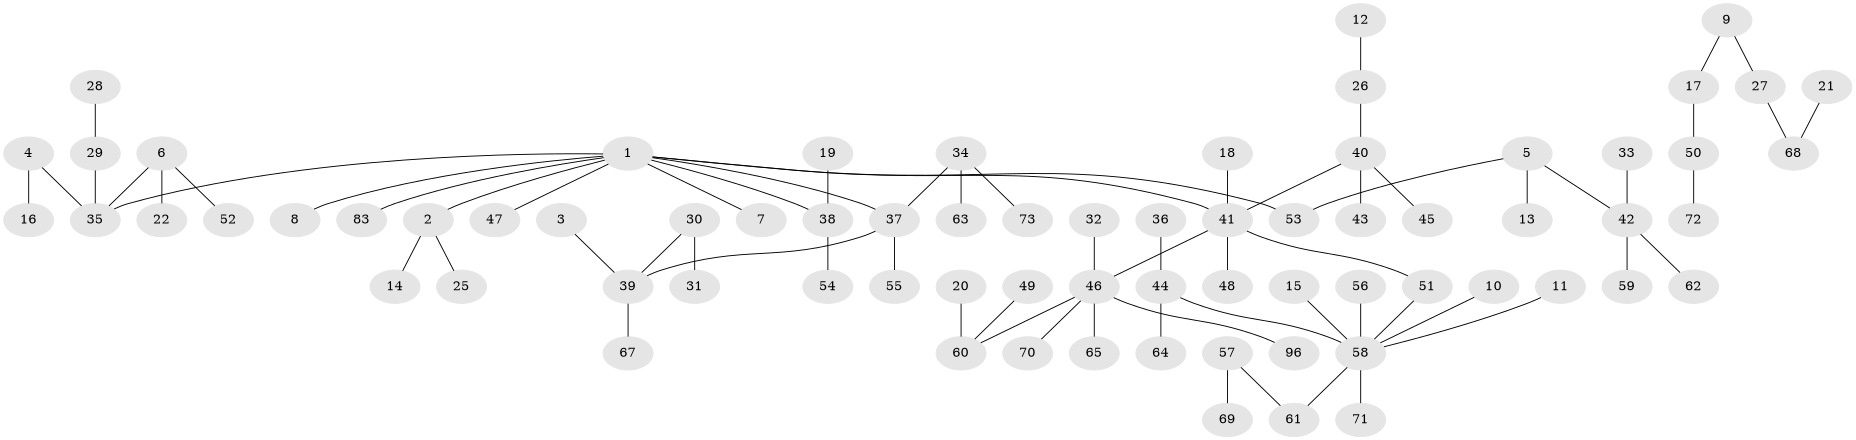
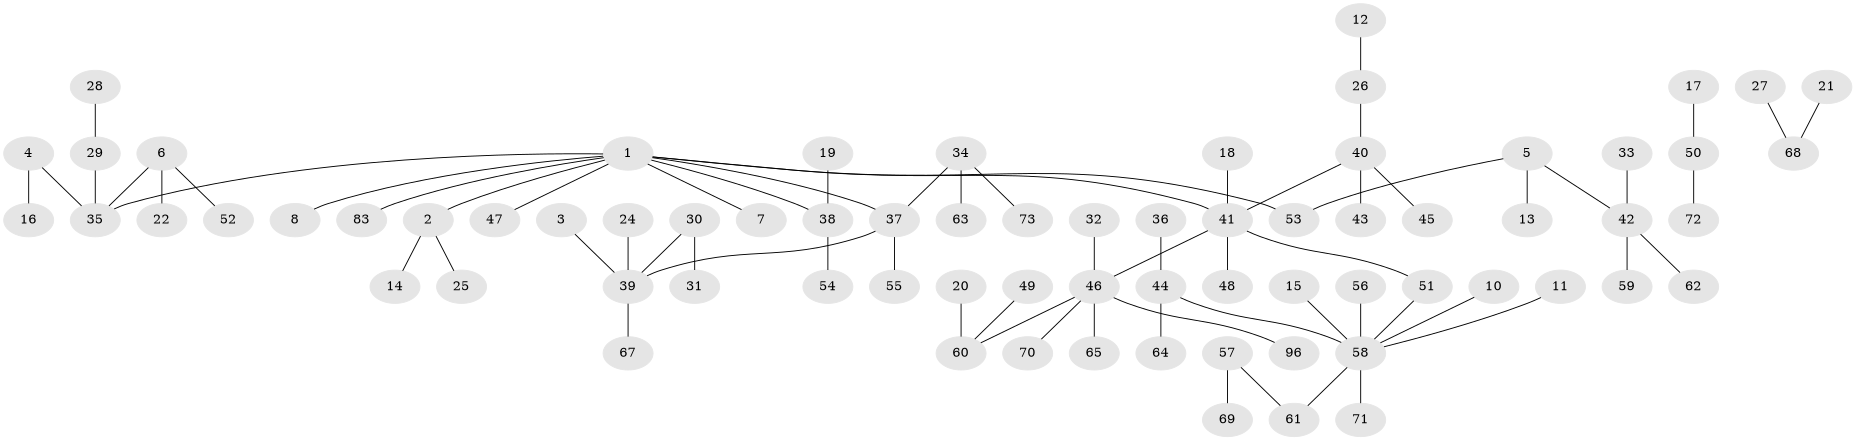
node "9": removed
node "24": added
